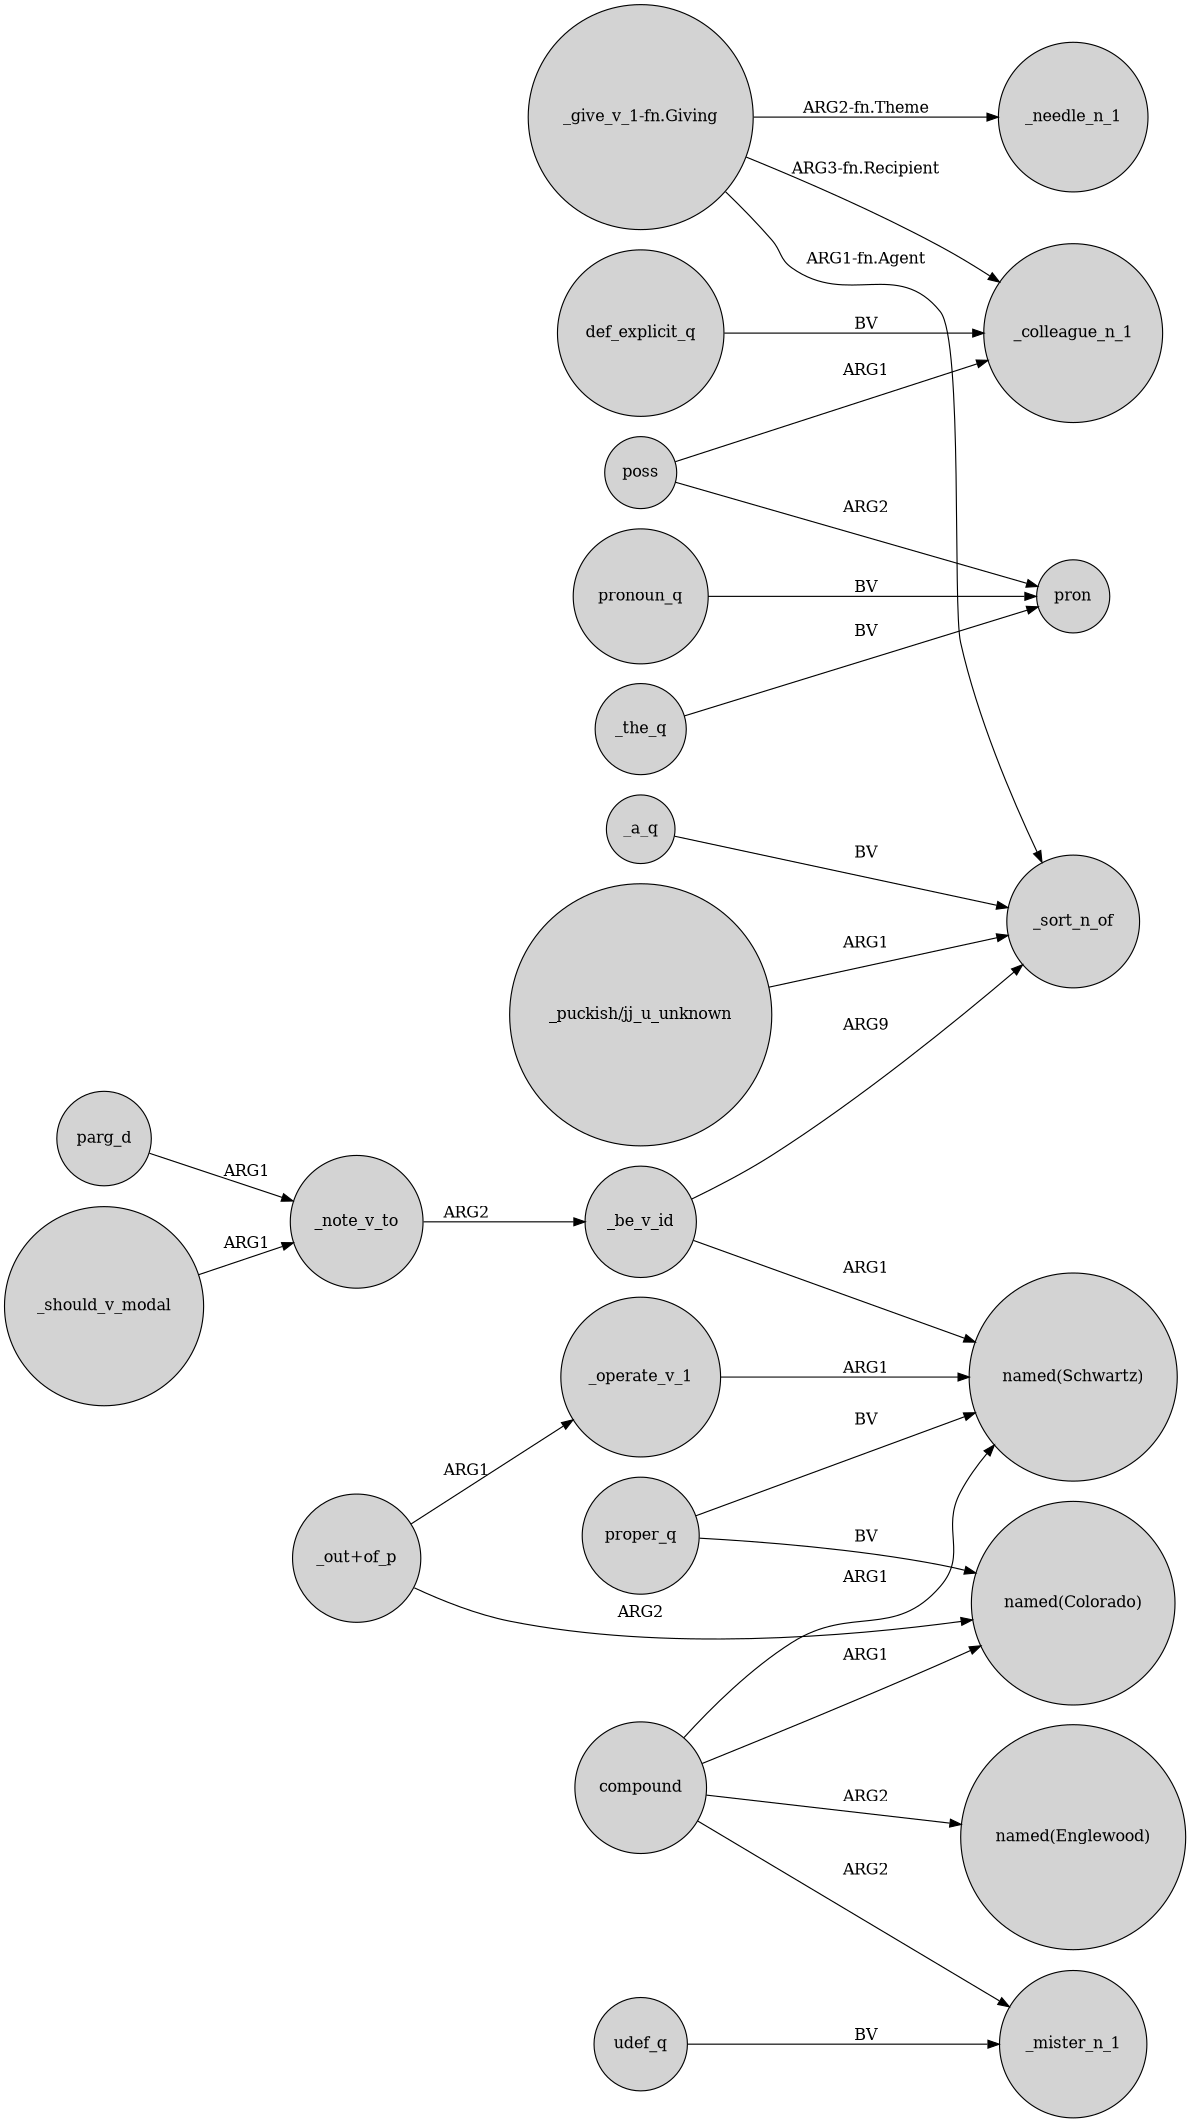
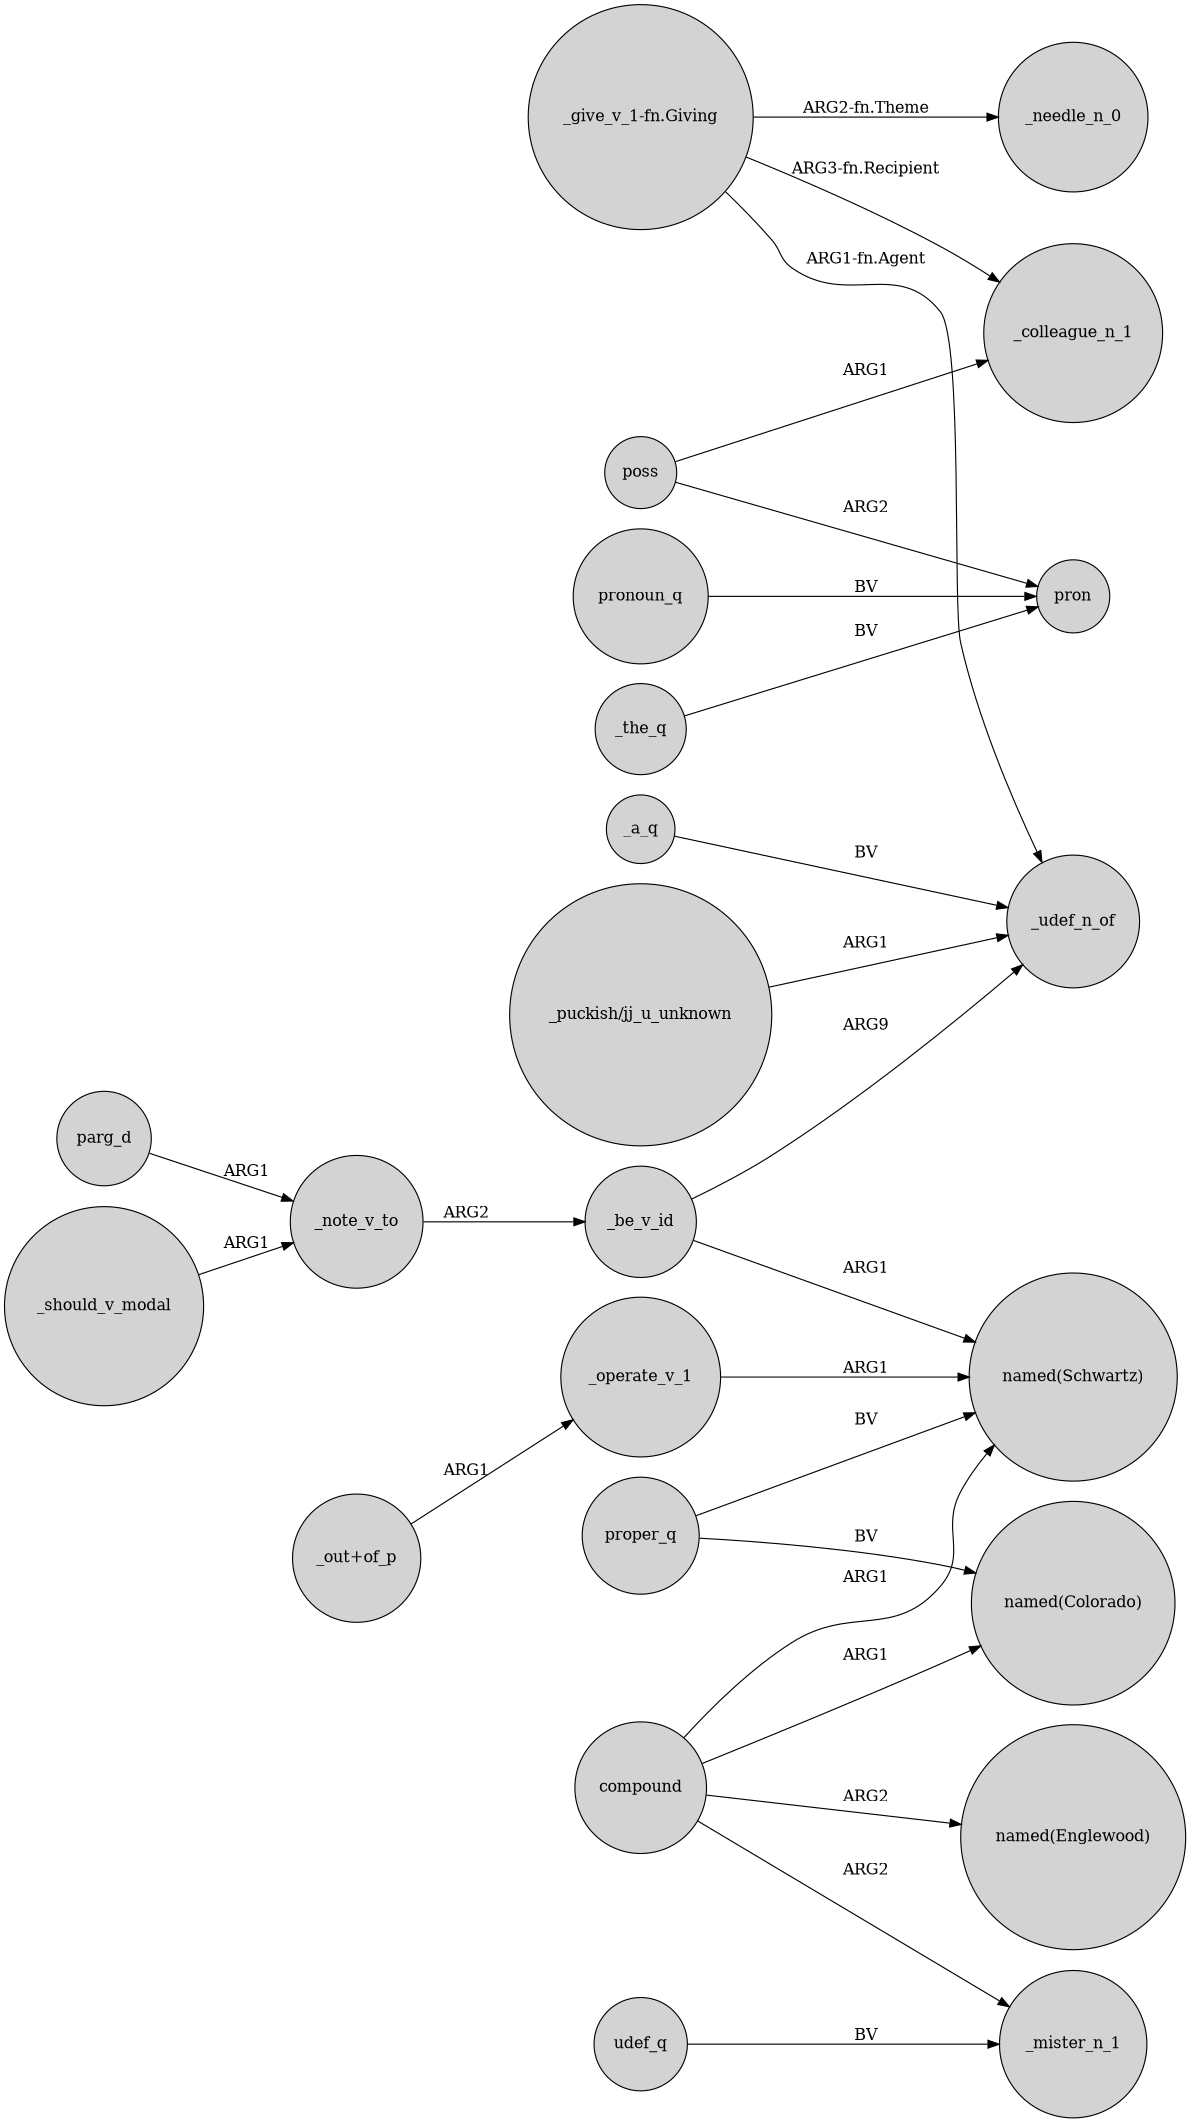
node "_needle_n_1": label "_needle_n_1" -> "_needle_n_0"
node "def_explicit_q": removed
node "_sort_n_of": label "_sort_n_of" -> "_udef_n_of"
edge "_out+of_p" -> "named(Colorado)": removed, label "ARG2"
